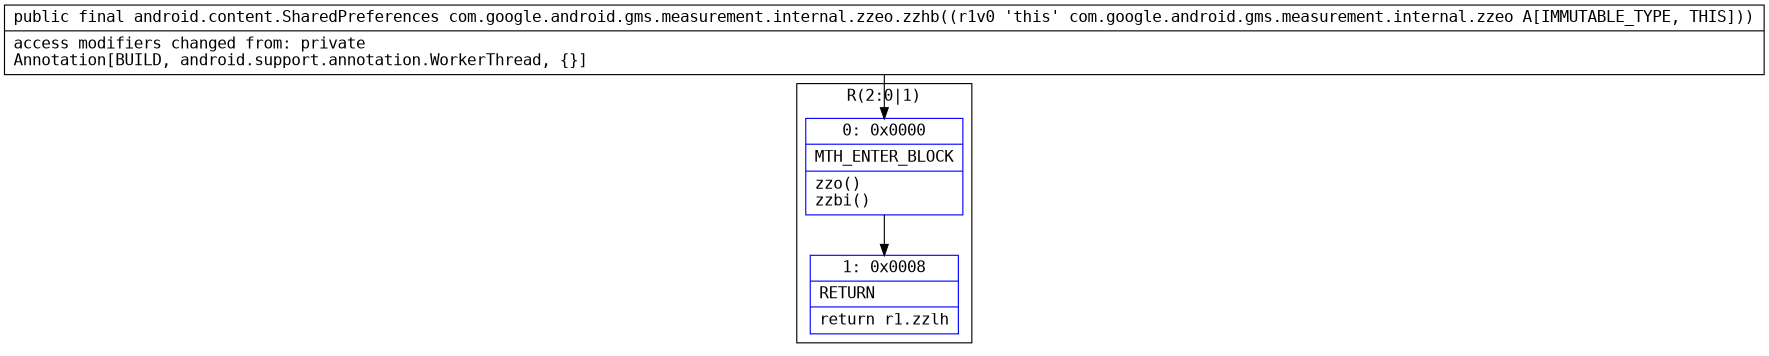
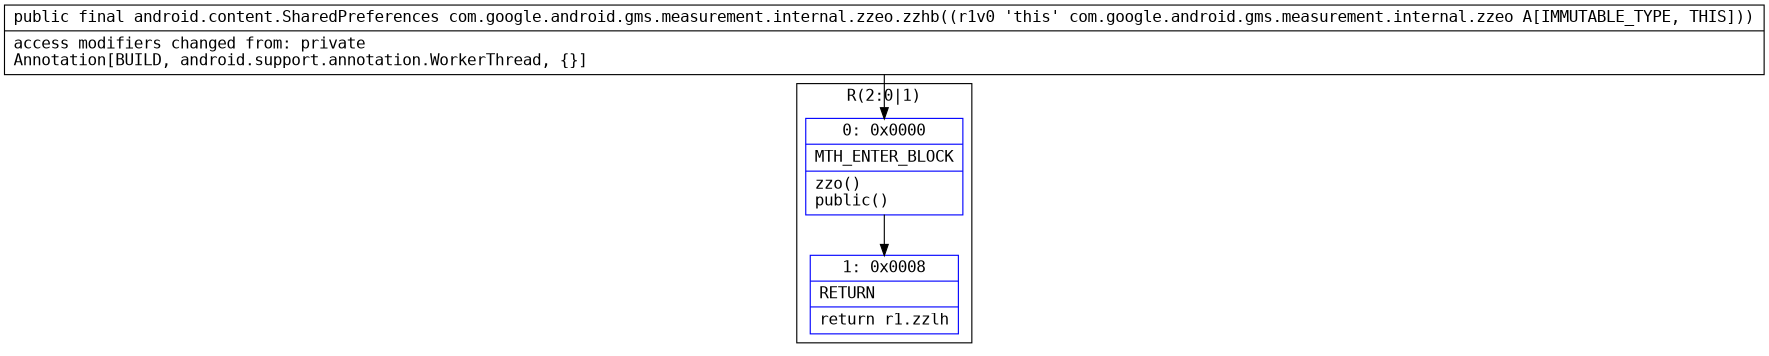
node "0: 0x0000": text "zzbi()" -> "public()"
